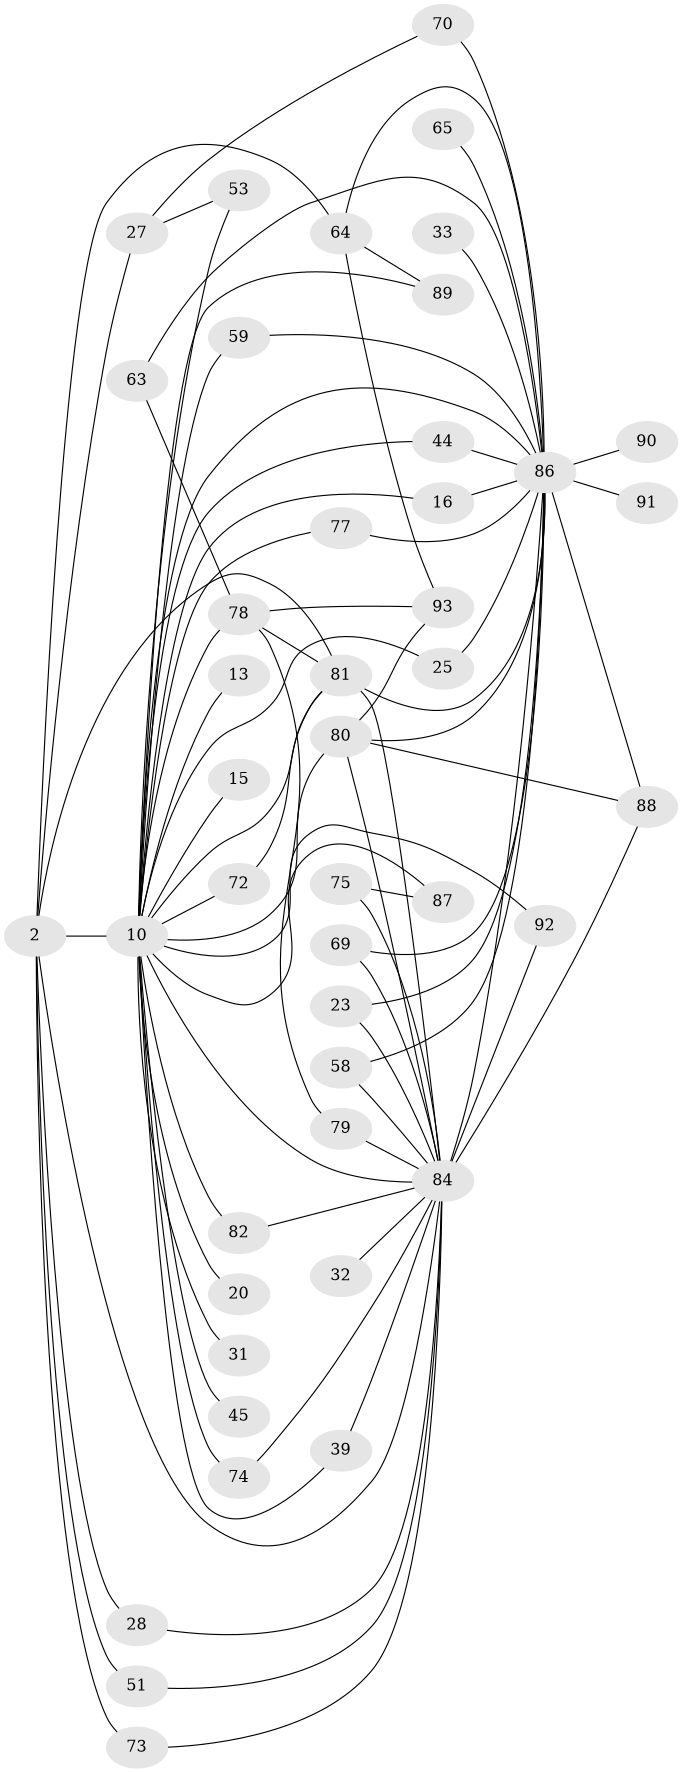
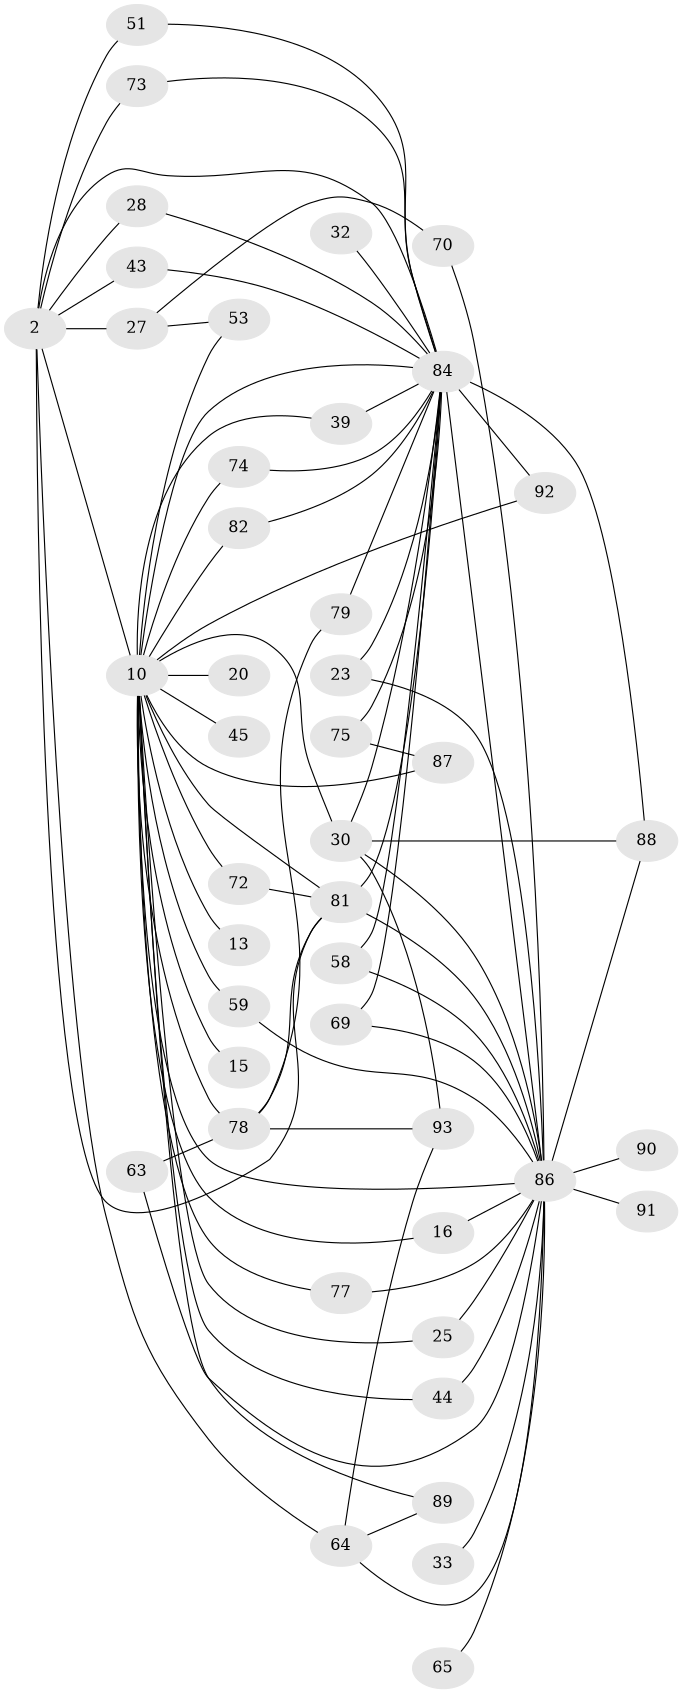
node "43": added
node "80": label "80" -> "30"
node "31": removed
